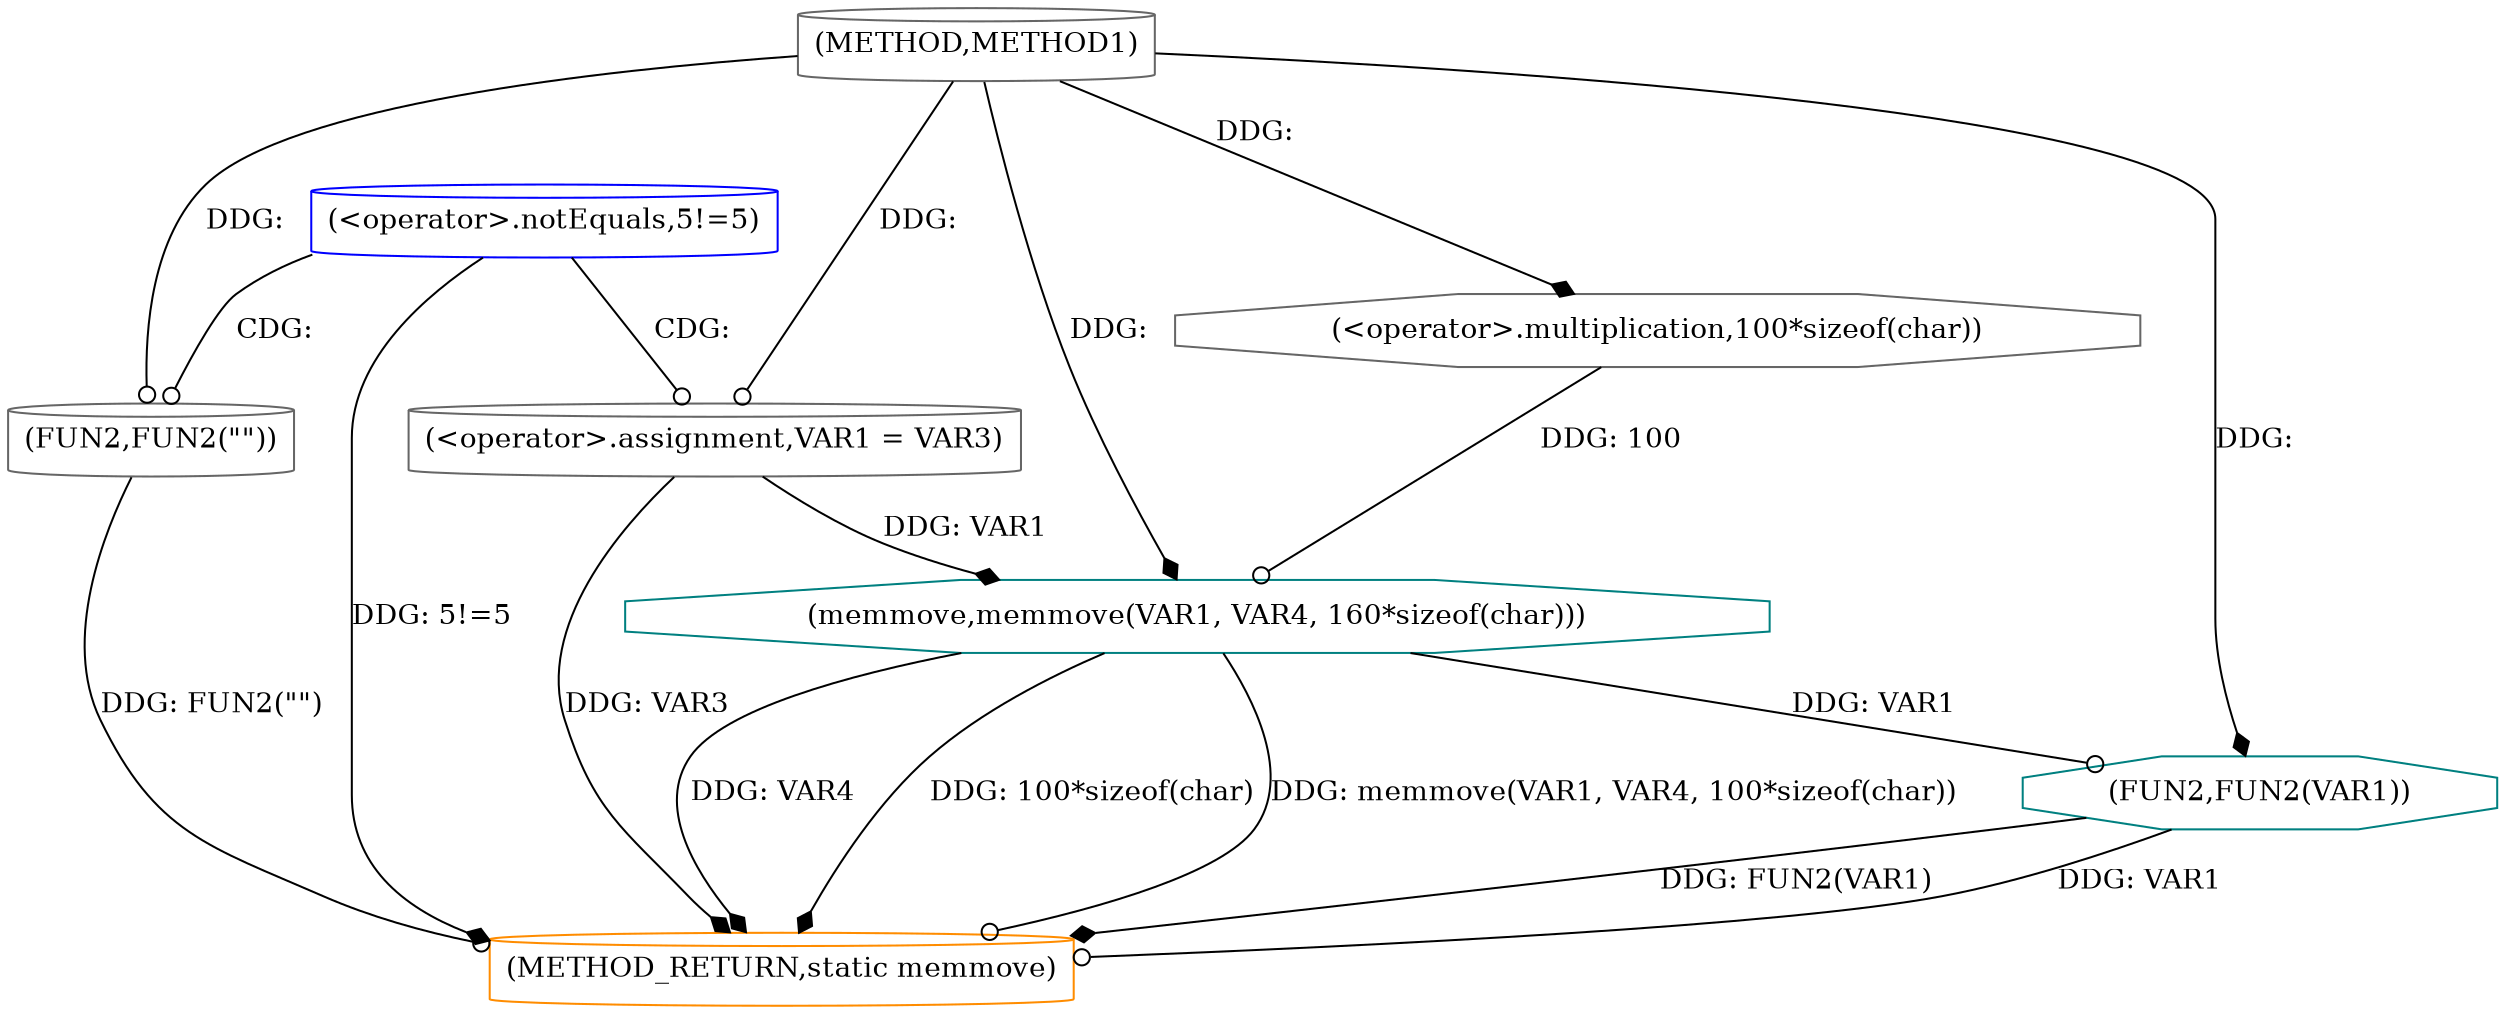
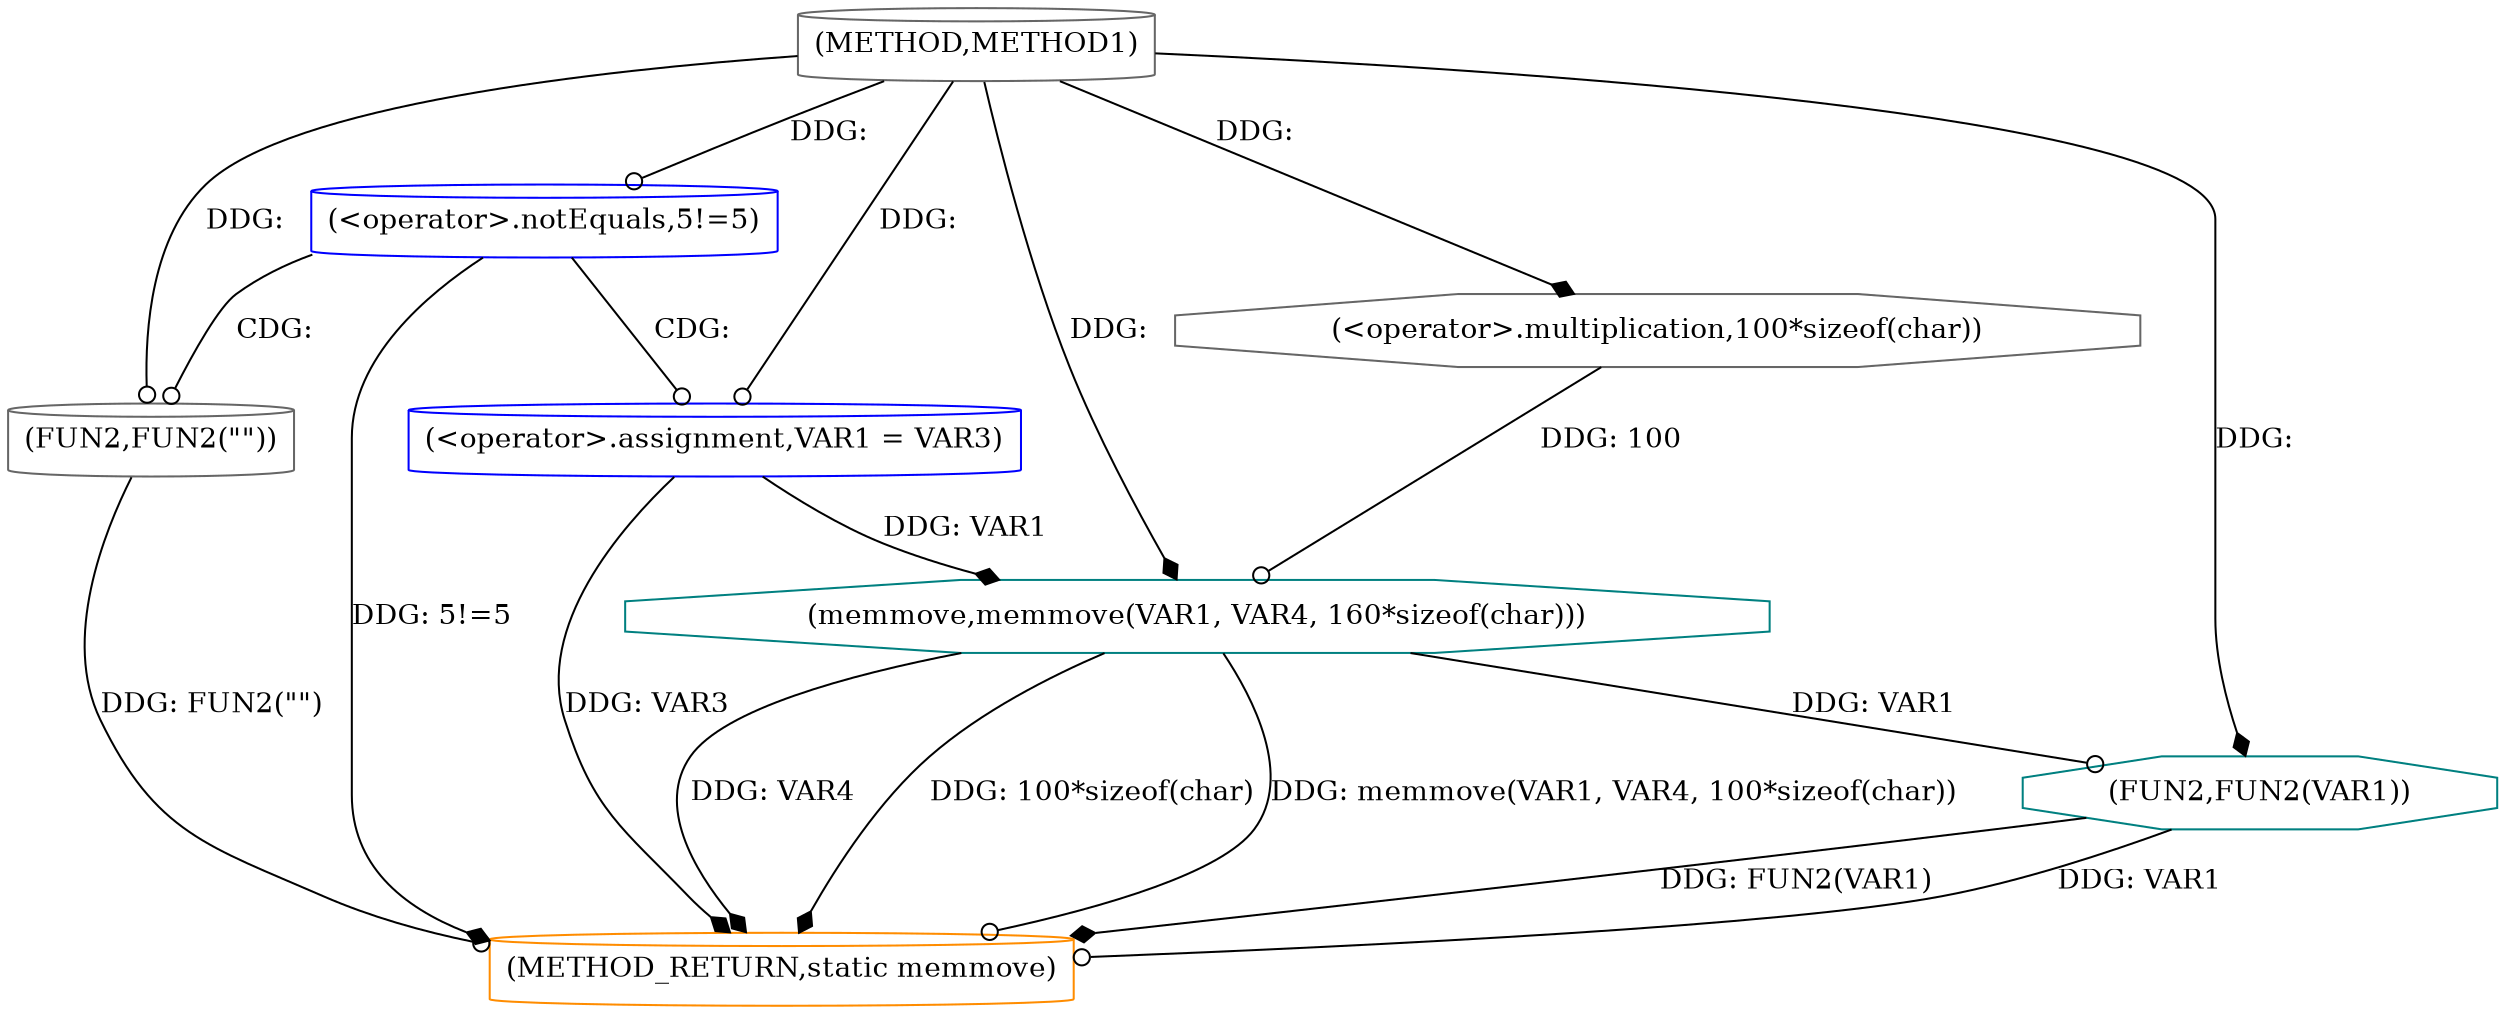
edge "(METHOD,METHOD1)" -> "(<operator>.notEquals,5!=5)": added, label "DDG:"
node "(<operator>.assignment,VAR1 = VAR3)": color gray40 -> blue
